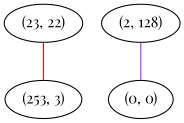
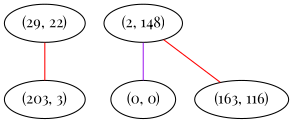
node "(23, 22)": label "(23, 22)" -> "(29, 22)"
node "(2, 128)": label "(2, 128)" -> "(2, 148)"
node "(253, 3)": label "(253, 3)" -> "(203, 3)"
node "(163, 116)": added
